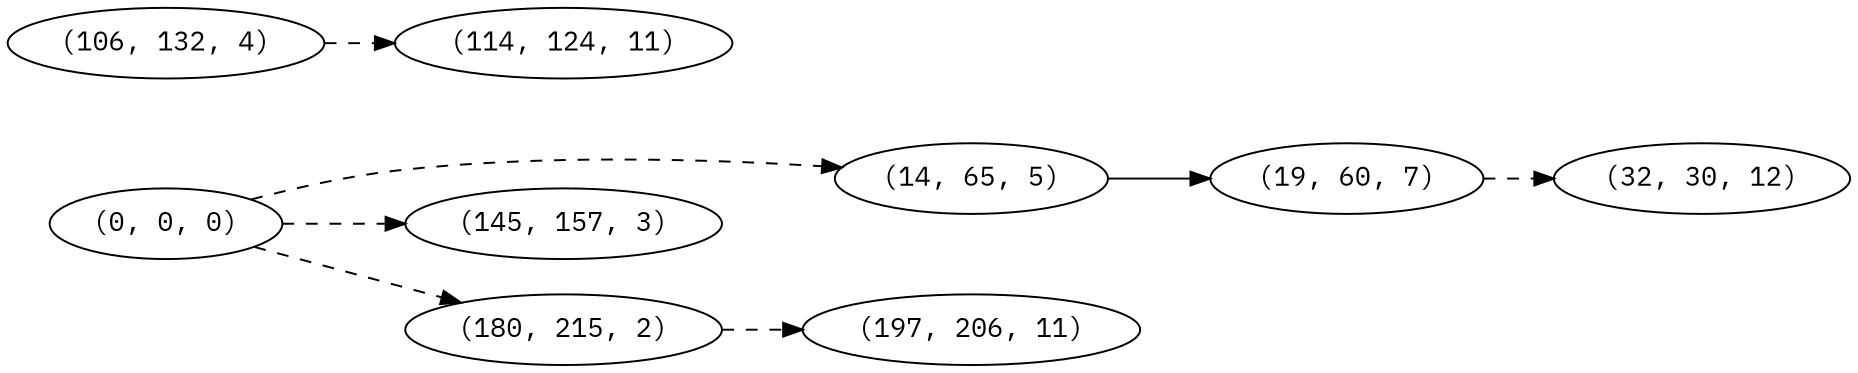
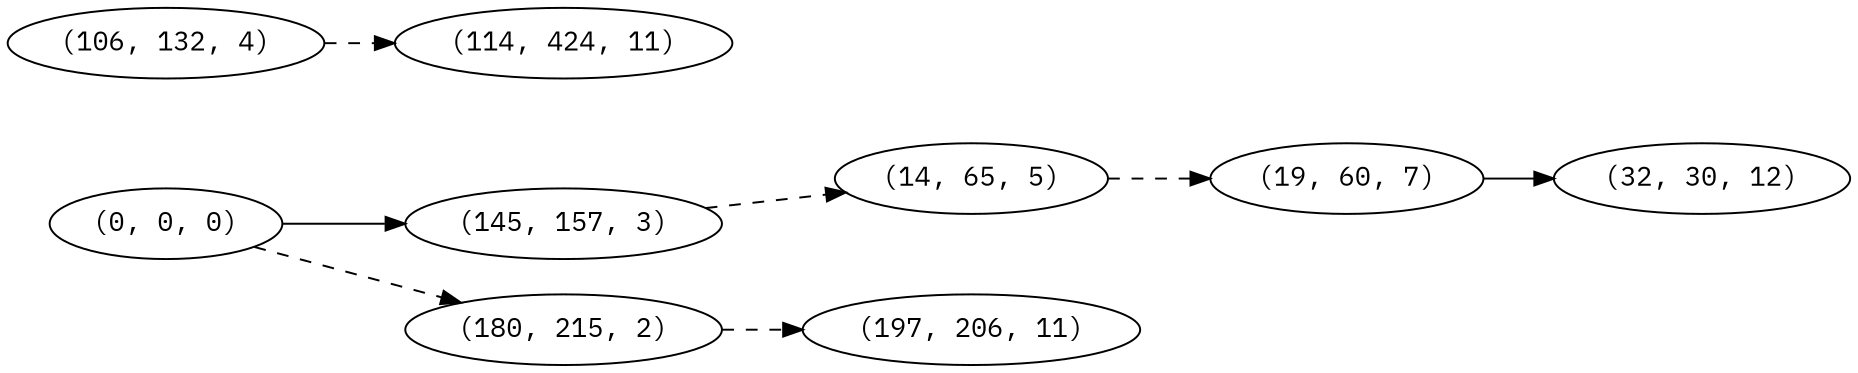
node "(114, 124, 11)": label "(114, 124, 11)" -> "(114, 424, 11)"
edge "(0, 0, 0)" -> "(14, 65, 5)": now "(145, 157, 3)" -> "(14, 65, 5)"
edge "(14, 65, 5)" -> "(19, 60, 7)": style solid -> dashed
edge "(19, 60, 7)" -> "(32, 30, 12)": style dashed -> solid
edge "(0, 0, 0)" -> "(145, 157, 3)": style dashed -> solid
